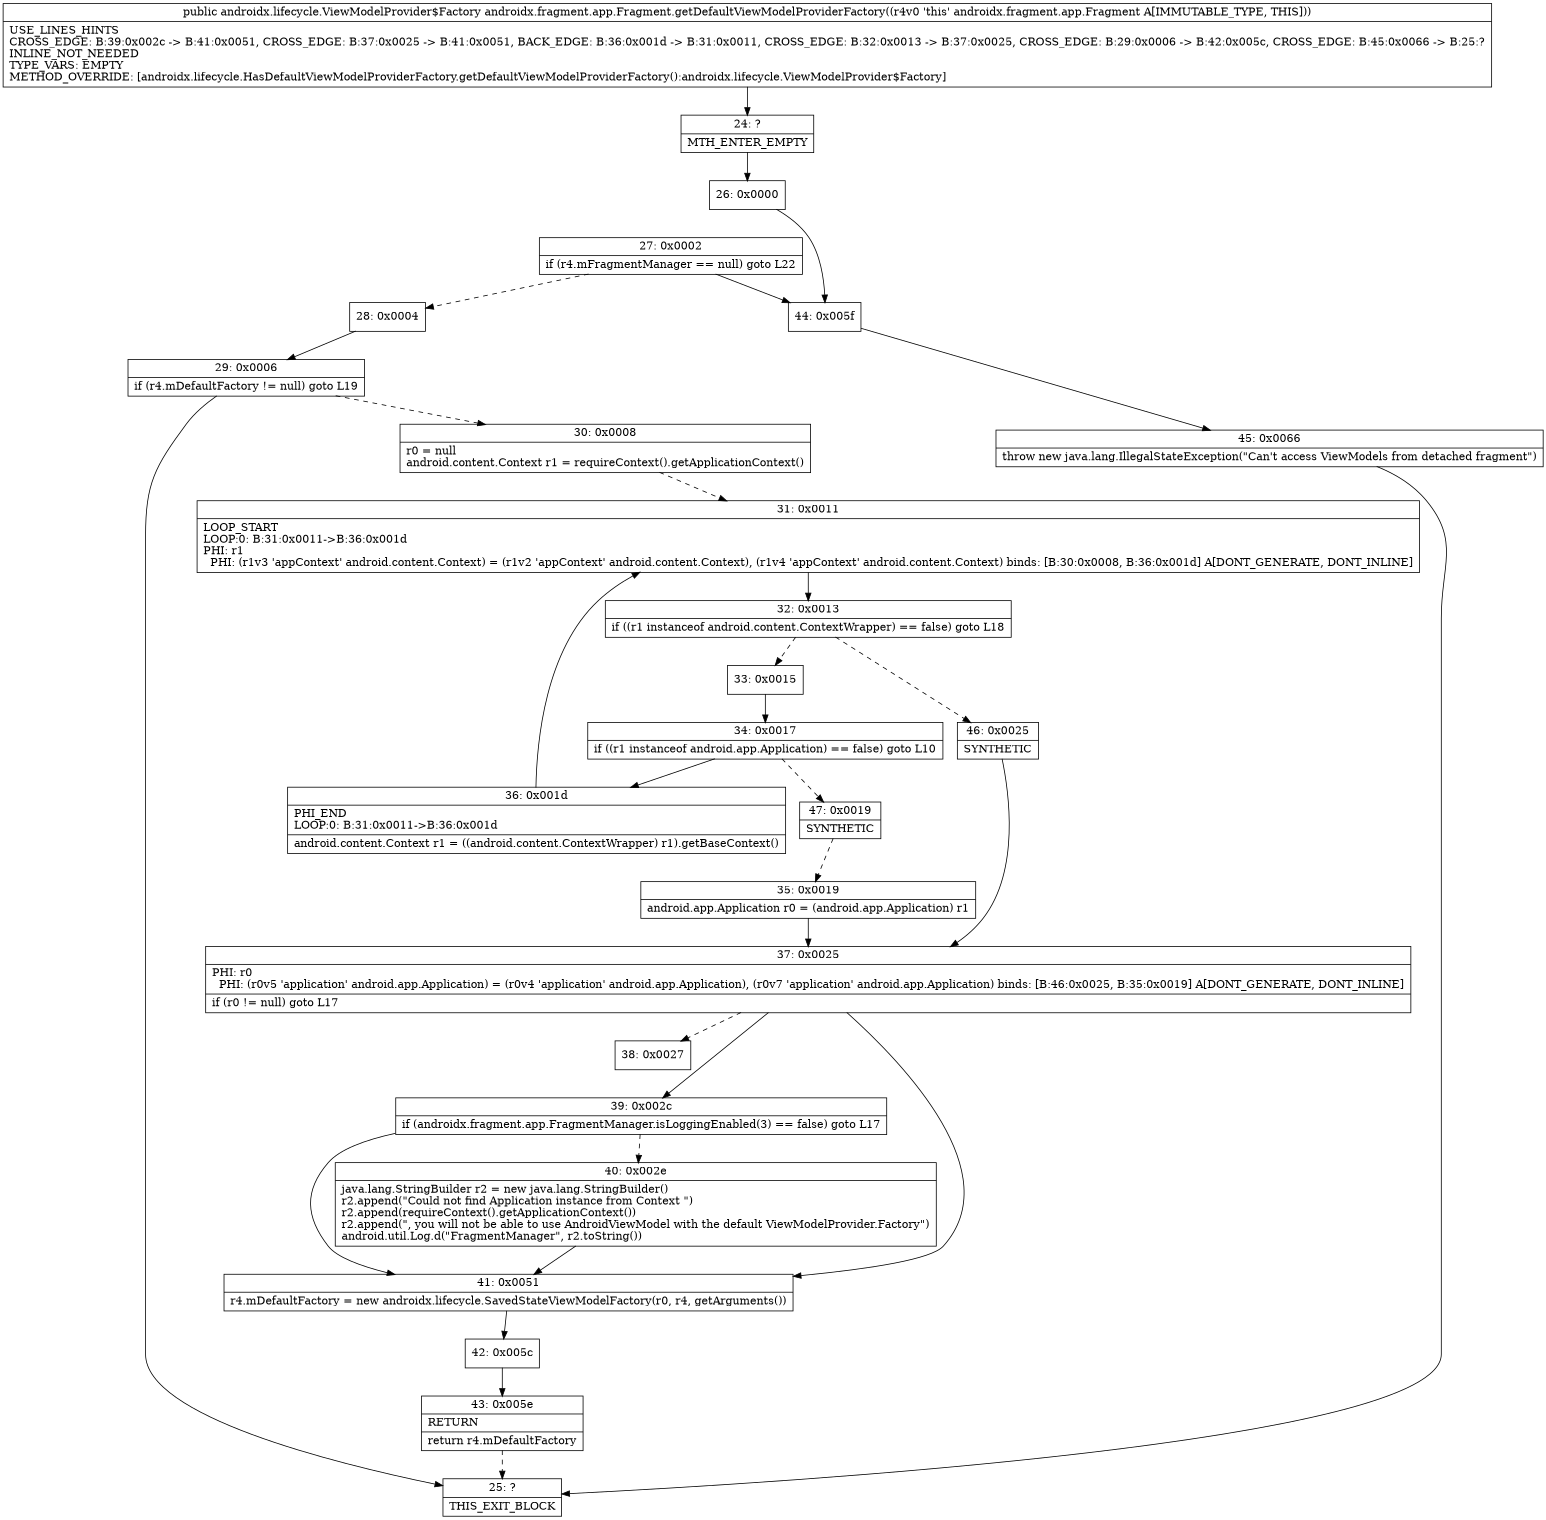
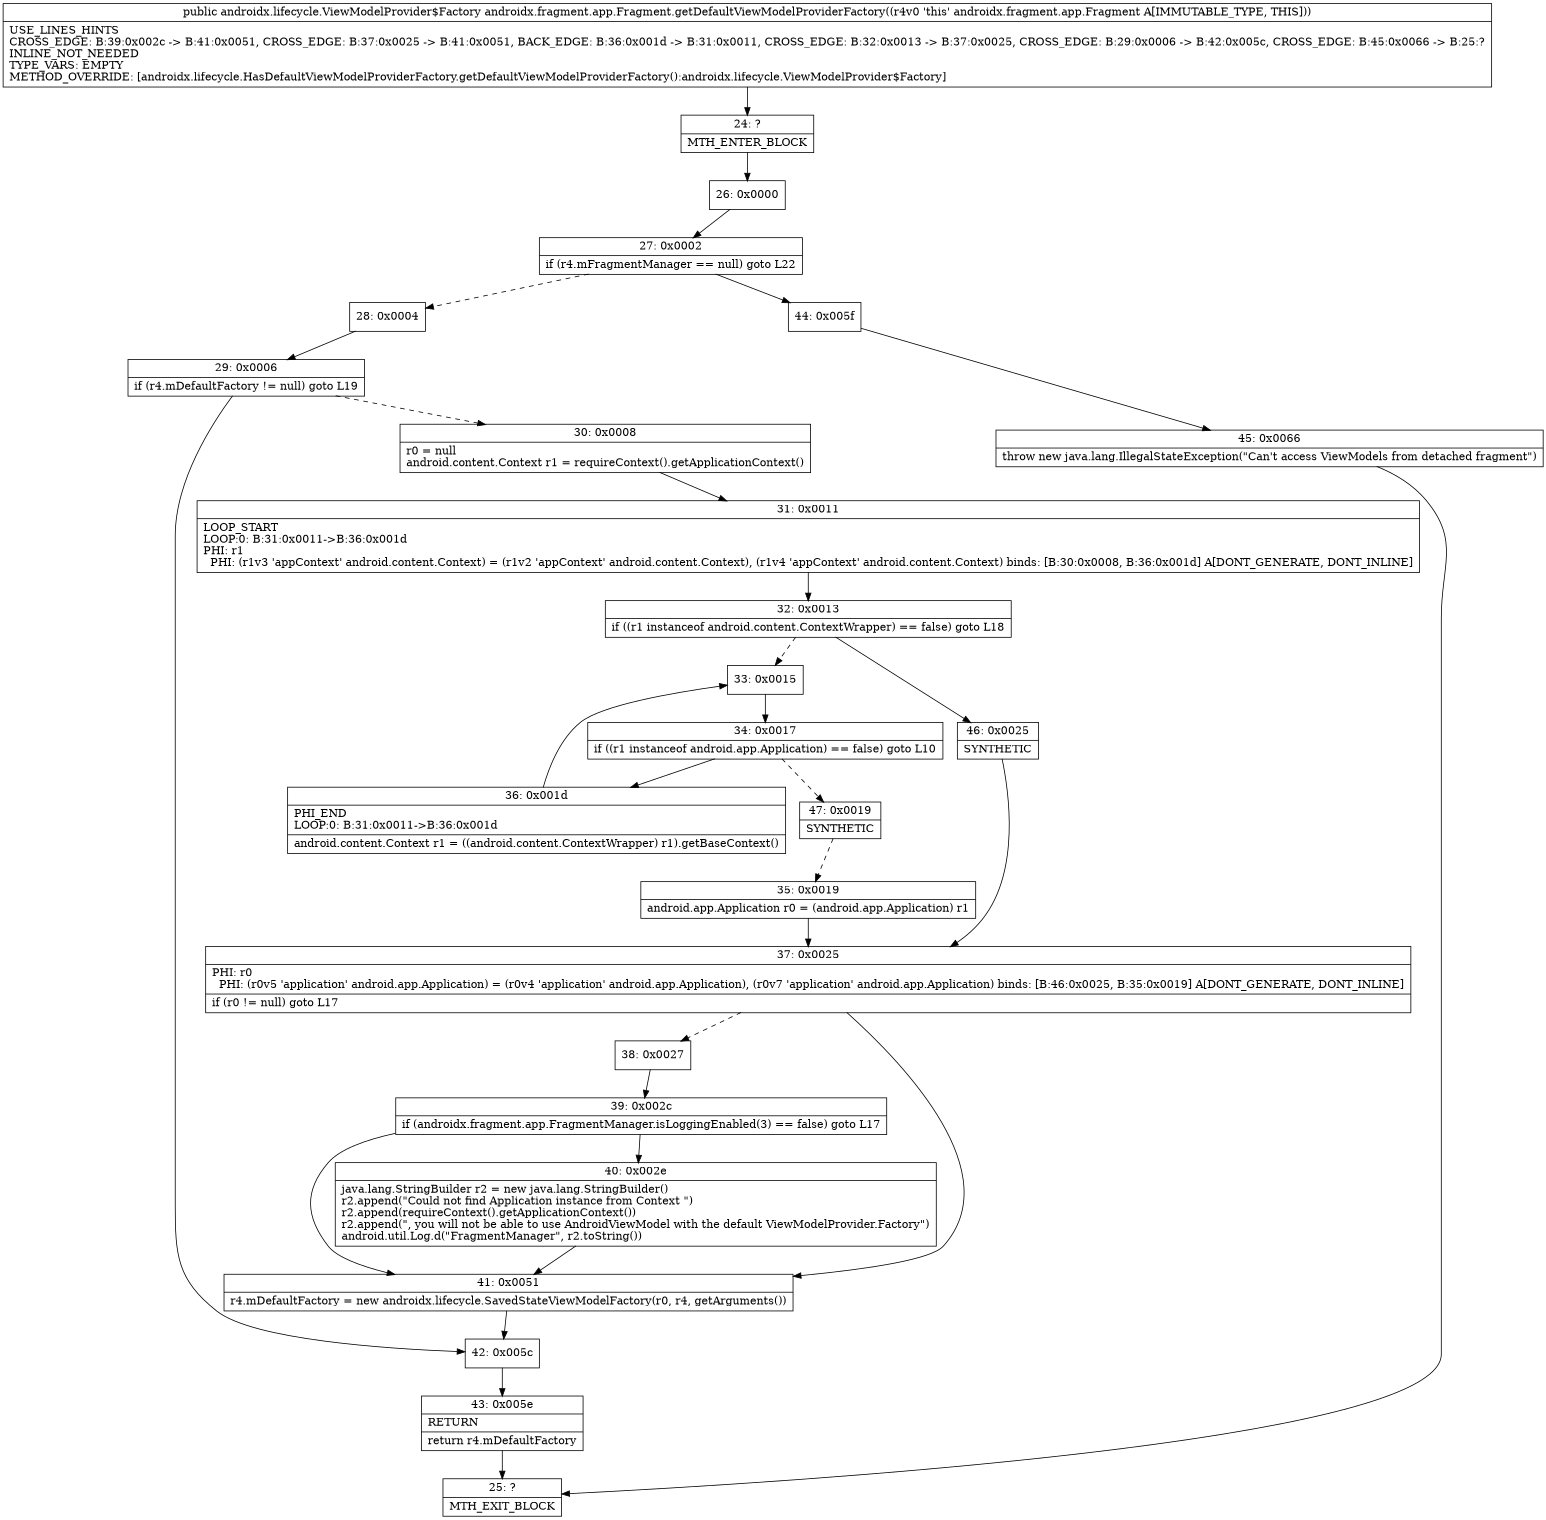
node "24: ?": text "MTH_ENTER_EMPTY" -> "MTH_ENTER_BLOCK"
edge "26: 0x0000" -> "44: 0x005f": now "26: 0x0000" -> "27: 0x0002"
edge "30: 0x0008" -> "31: 0x0011": style dashed -> solid
edge "36: 0x001d" -> "31: 0x0011": now "36: 0x001d" -> "33: 0x0015"
edge "32: 0x0013" -> "46: 0x0025": style dashed -> solid
edge "29: 0x0006" -> "25: ?": now "29: 0x0006" -> "42: 0x005c"
edge "37: 0x0025" -> "39: 0x002c": now "38: 0x0027" -> "39: 0x002c"
edge "39: 0x002c" -> "40: 0x002e": style dashed -> solid
edge "43: 0x005e" -> "25: ?": style dashed -> solid
node "25: ?": text "THIS_EXIT_BLOCK" -> "MTH_EXIT_BLOCK"
